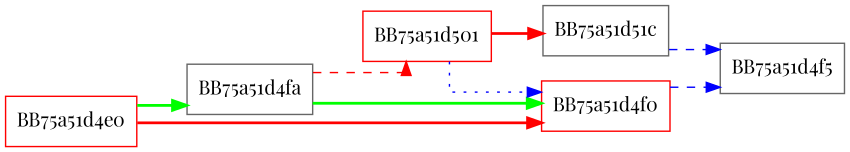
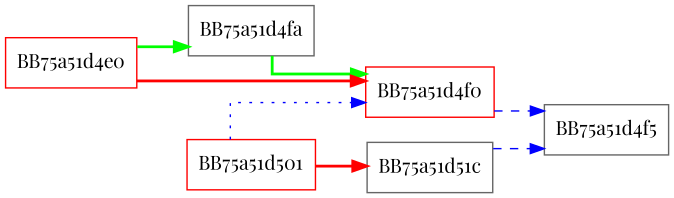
edge "BB75a51d4fa" -> "BB75a51d501": removed
